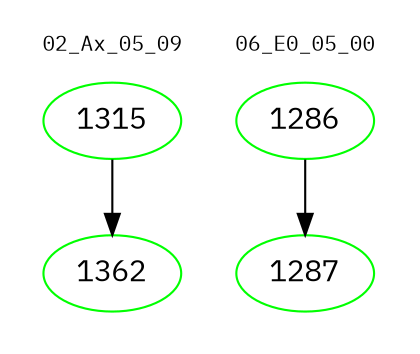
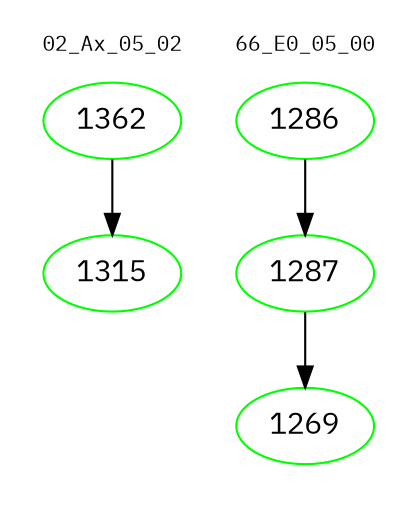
cluster "02_Ax_05_09": label "02_Ax_05_09" -> "02_Ax_05_02"
cluster "06_E0_05_00": label "06_E0_05_00" -> "66_E0_05_00"
edge "1315" -> "1362": reversed
node "1269": added
